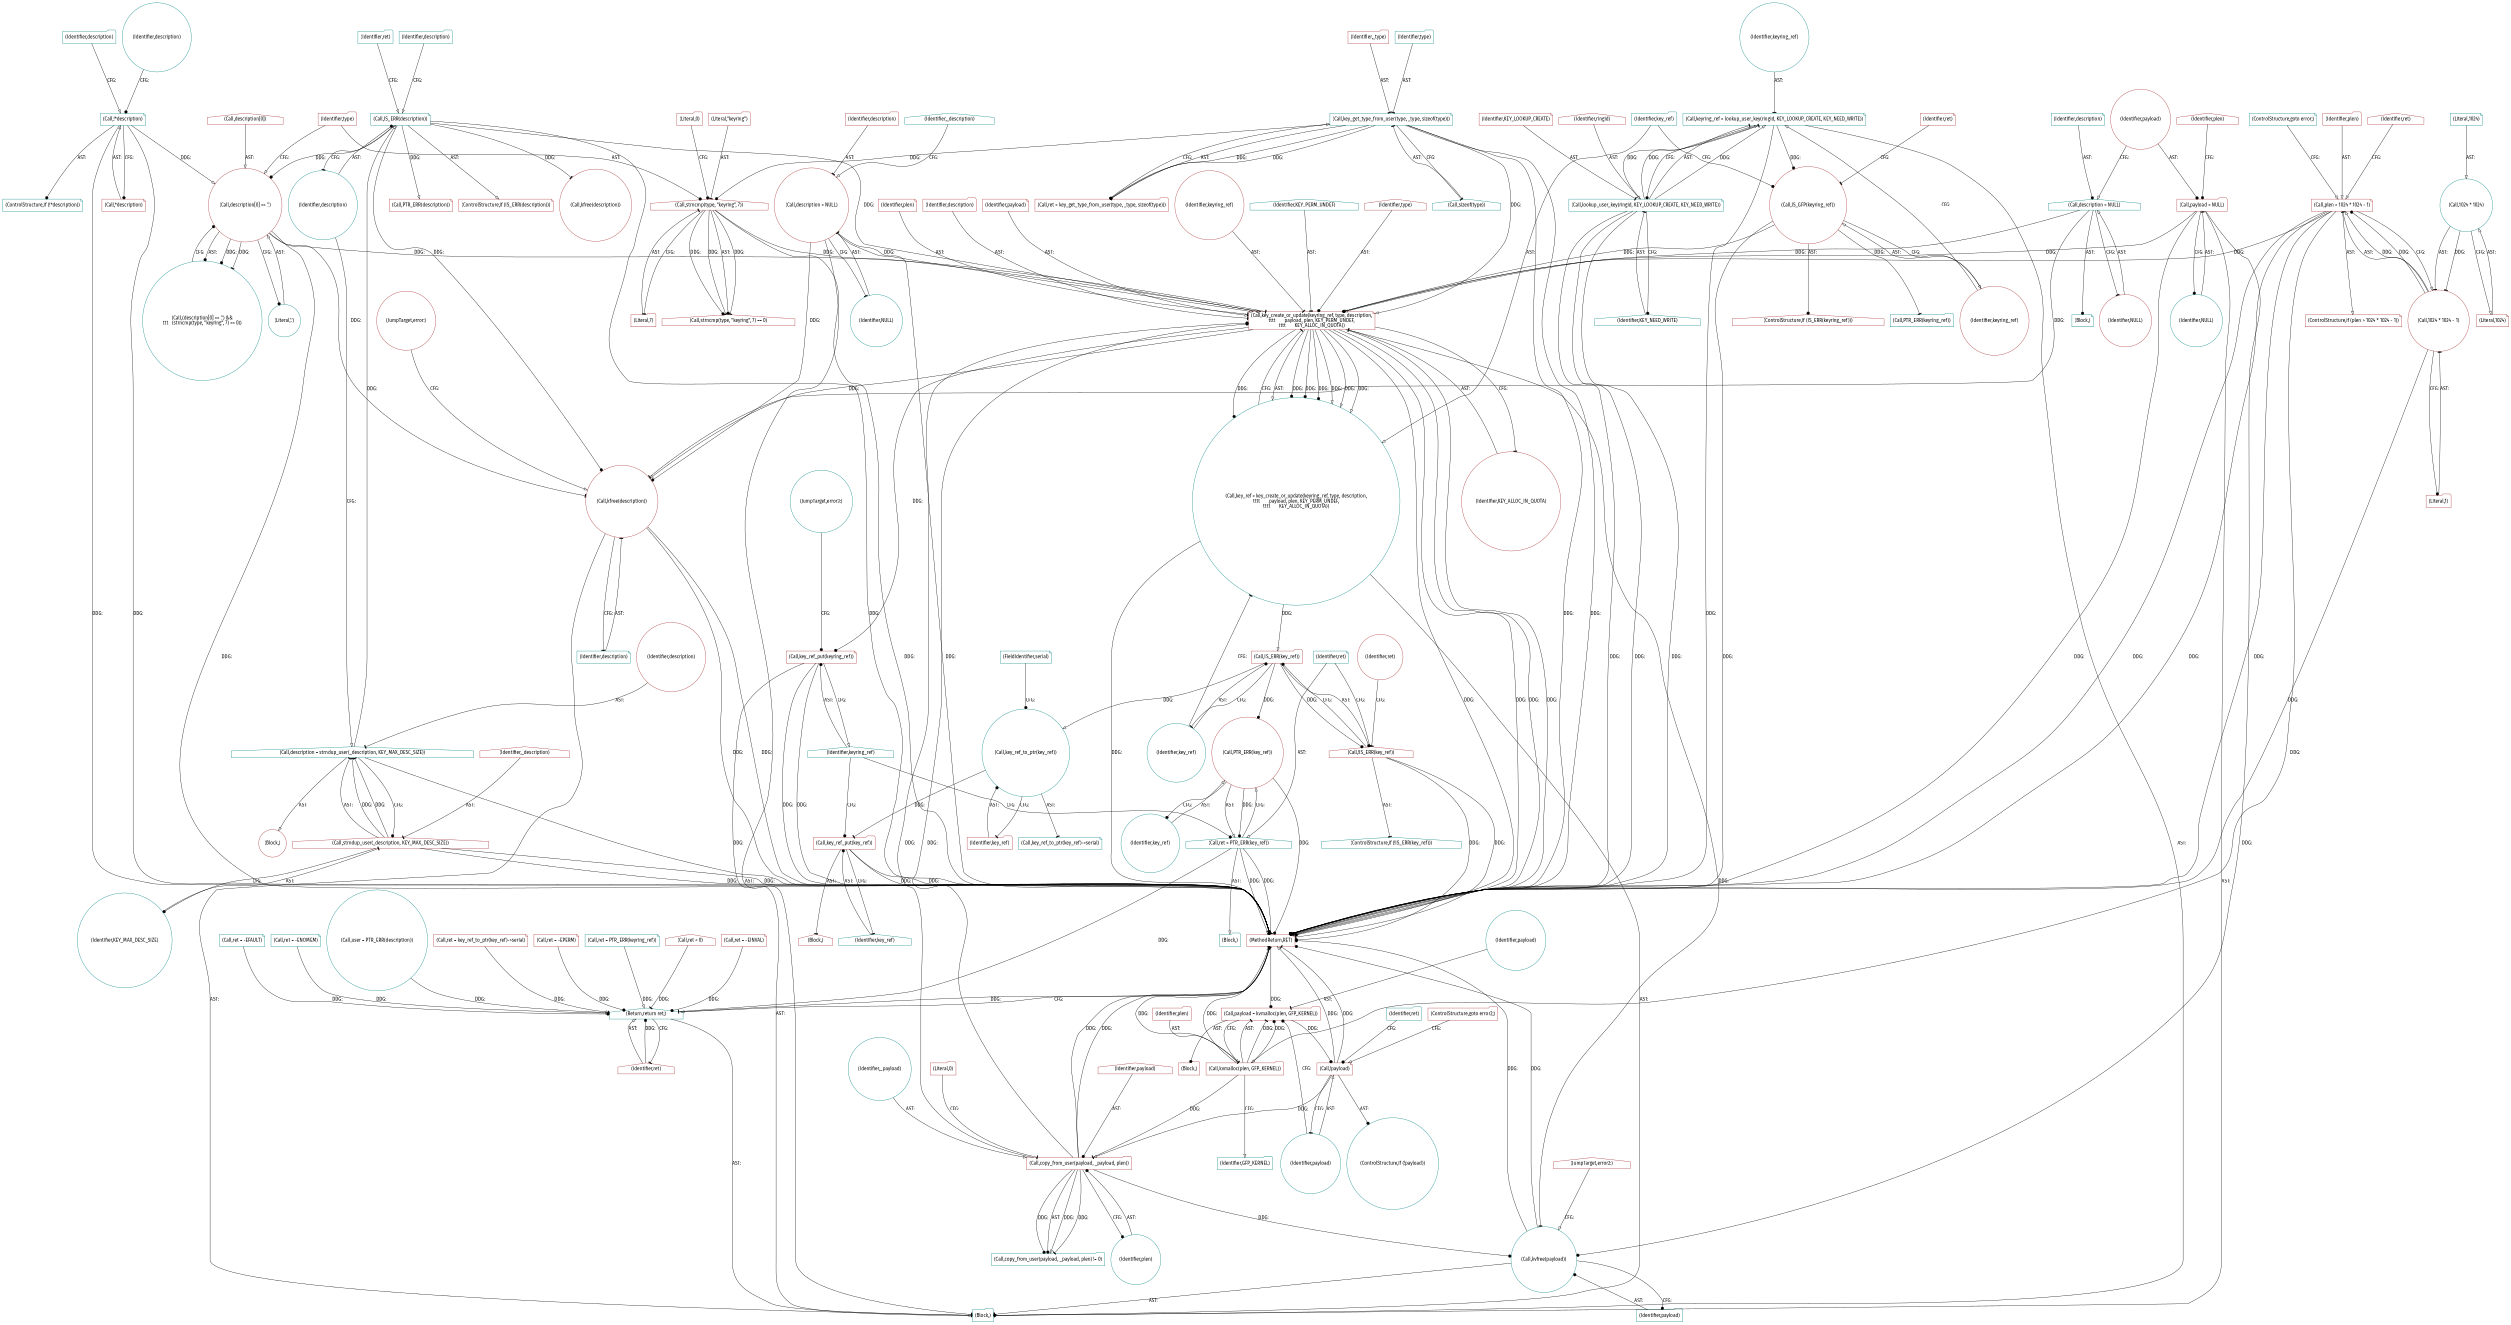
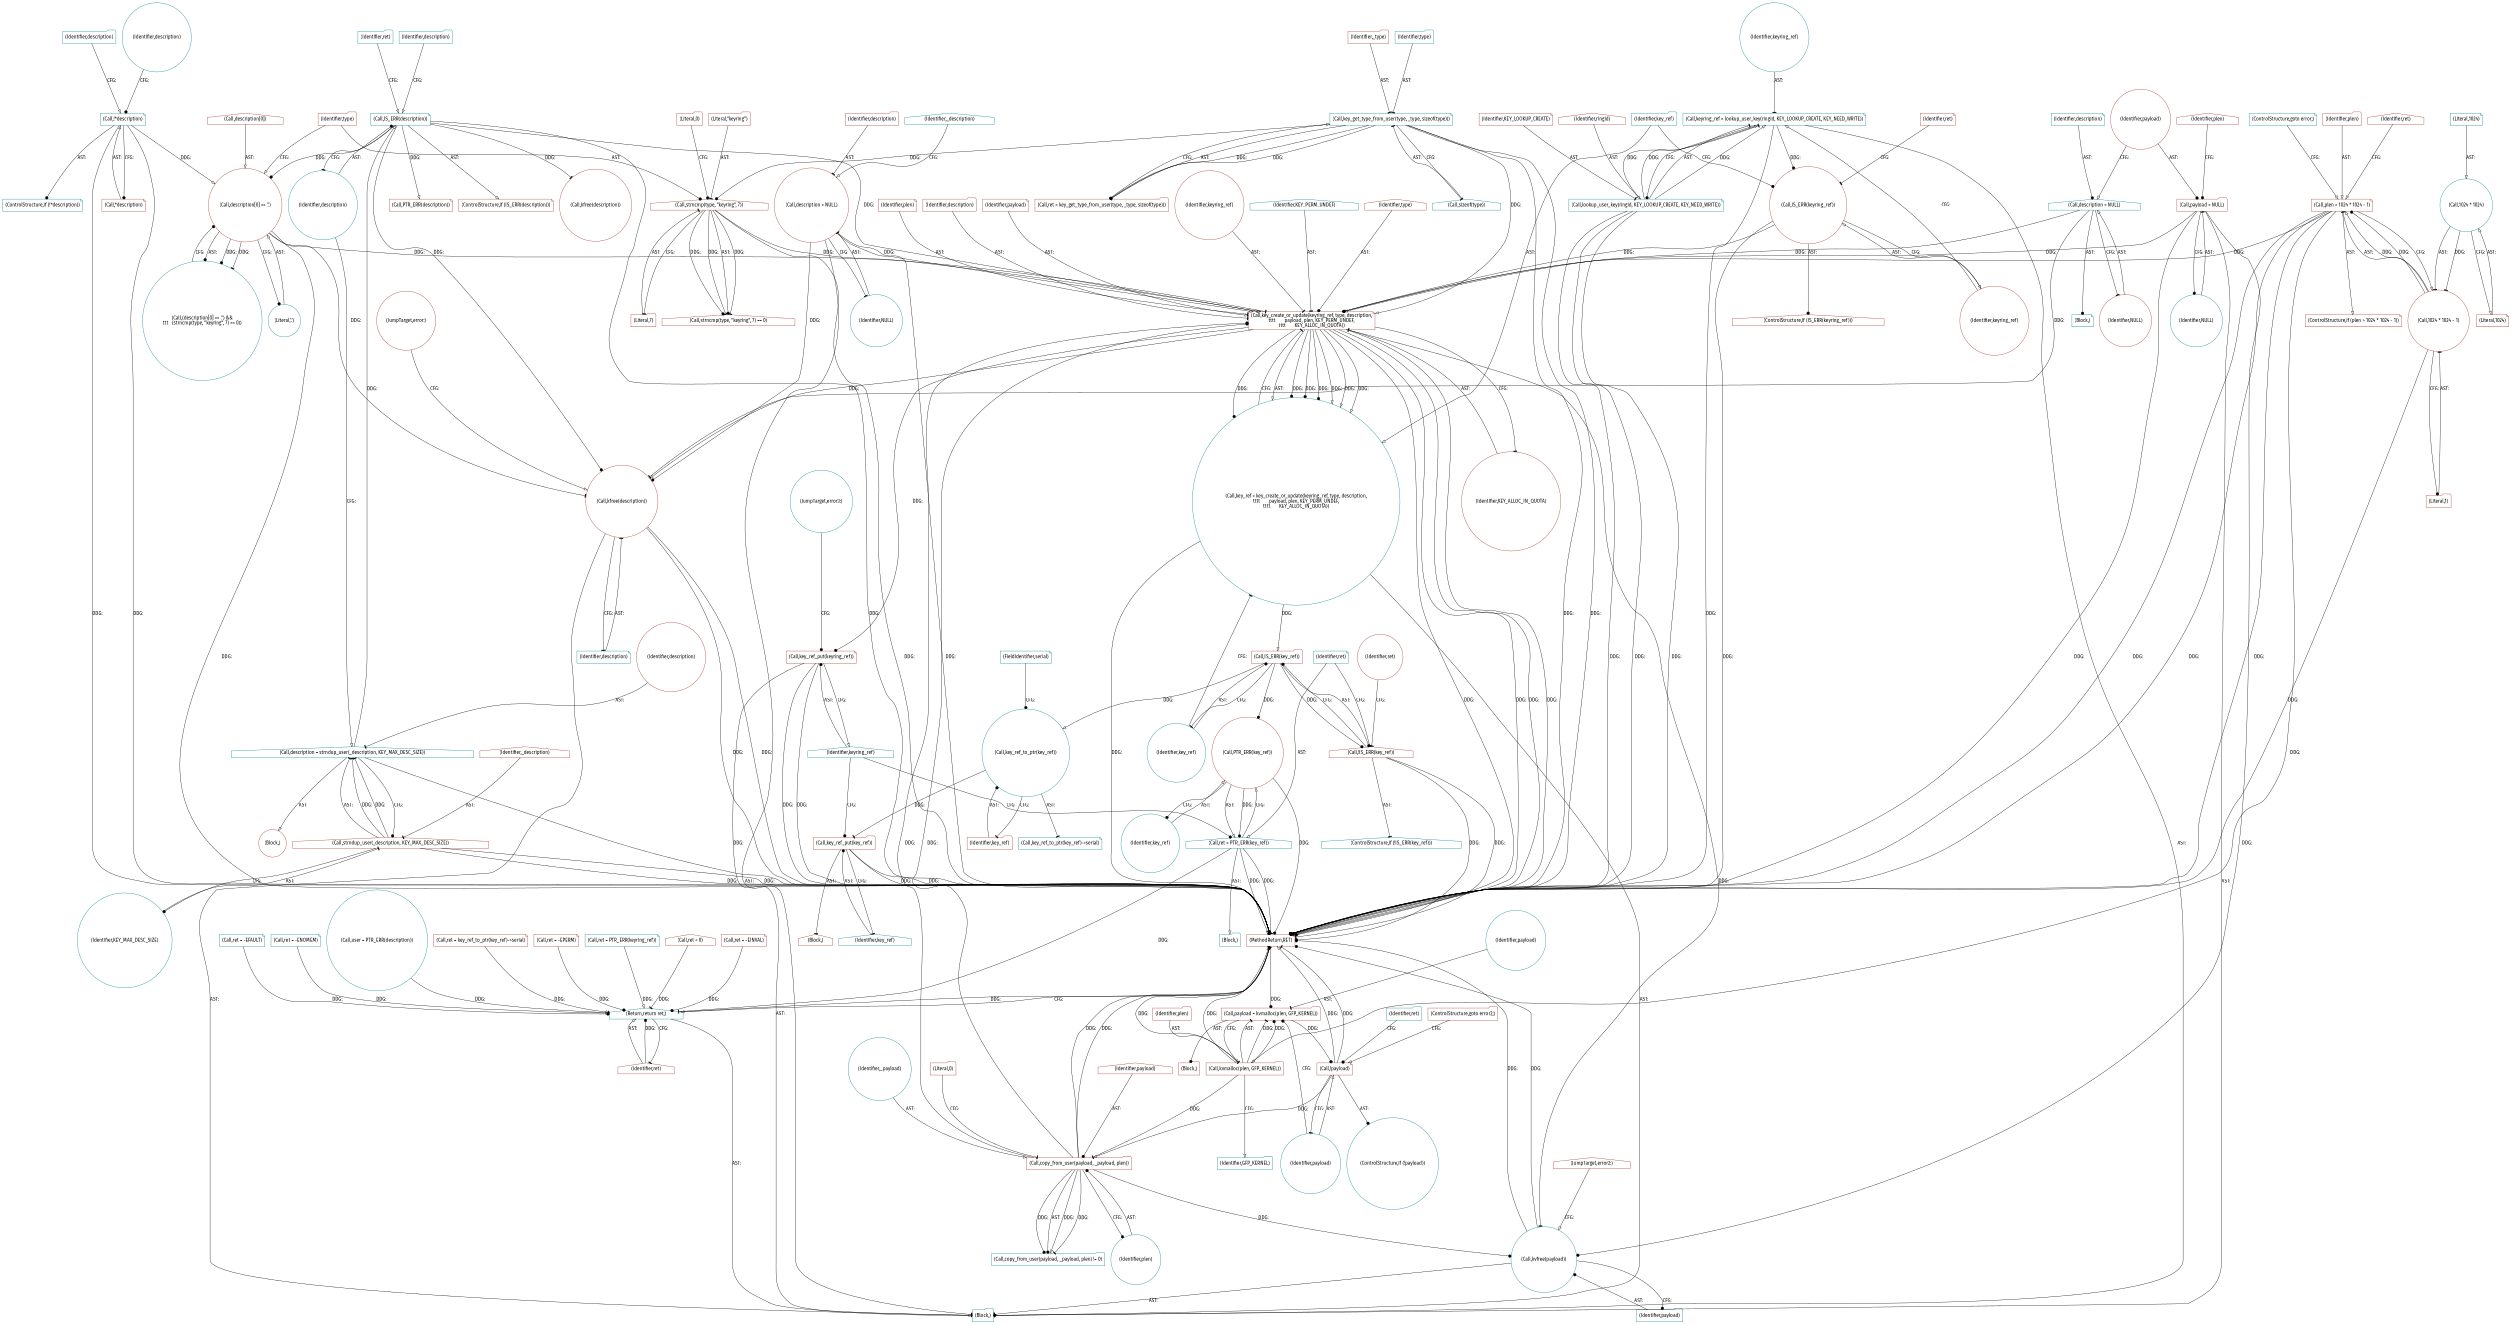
node "(Call,IS_GFP(keyring_ref))": label "(Call,IS_GFP(keyring_ref))" -> "(Call,IS_ERR(keyring_ref))"
node "(Identifier,KEY_NEED_WRITE)": removed
node "(Call,PTR_ERR(keyring_ref))": removed
